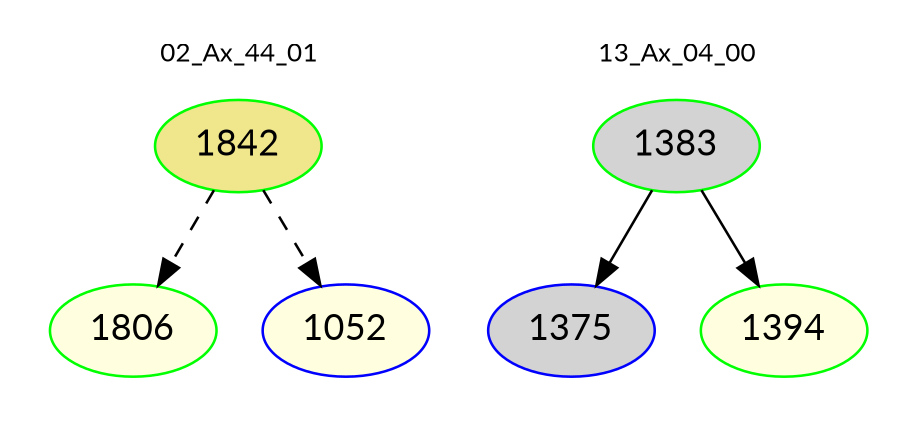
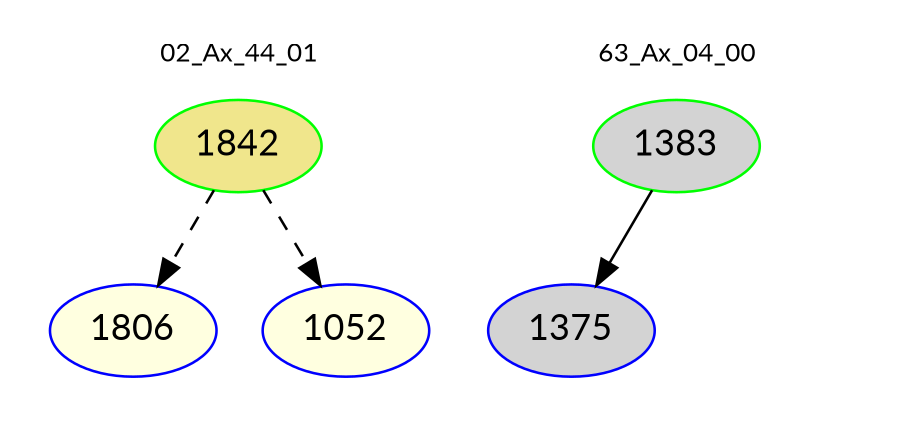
cluster "13_Ax_04_00": label "13_Ax_04_00" -> "63_Ax_04_00"
node "1806": color green -> blue
node "1394": removed
